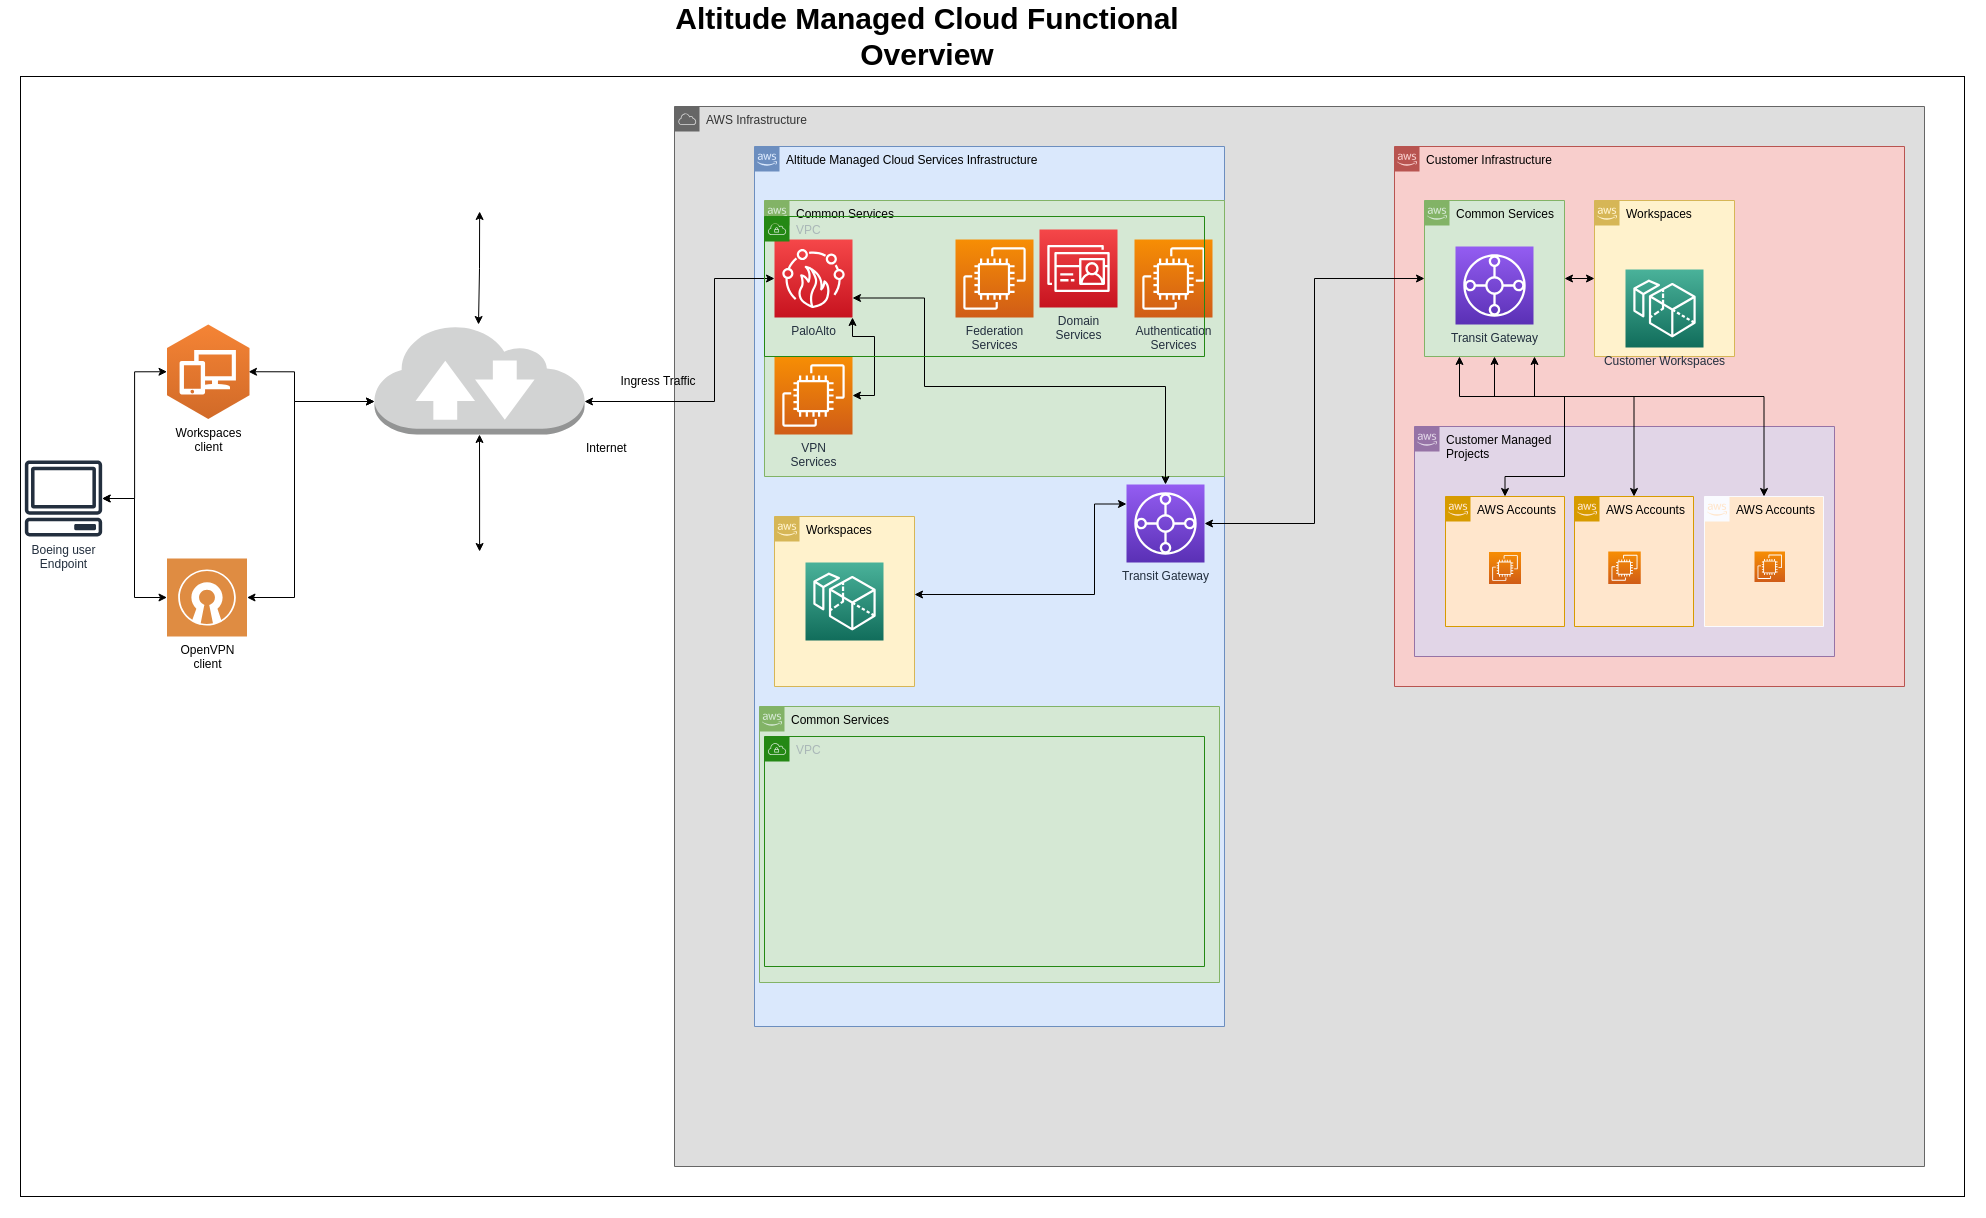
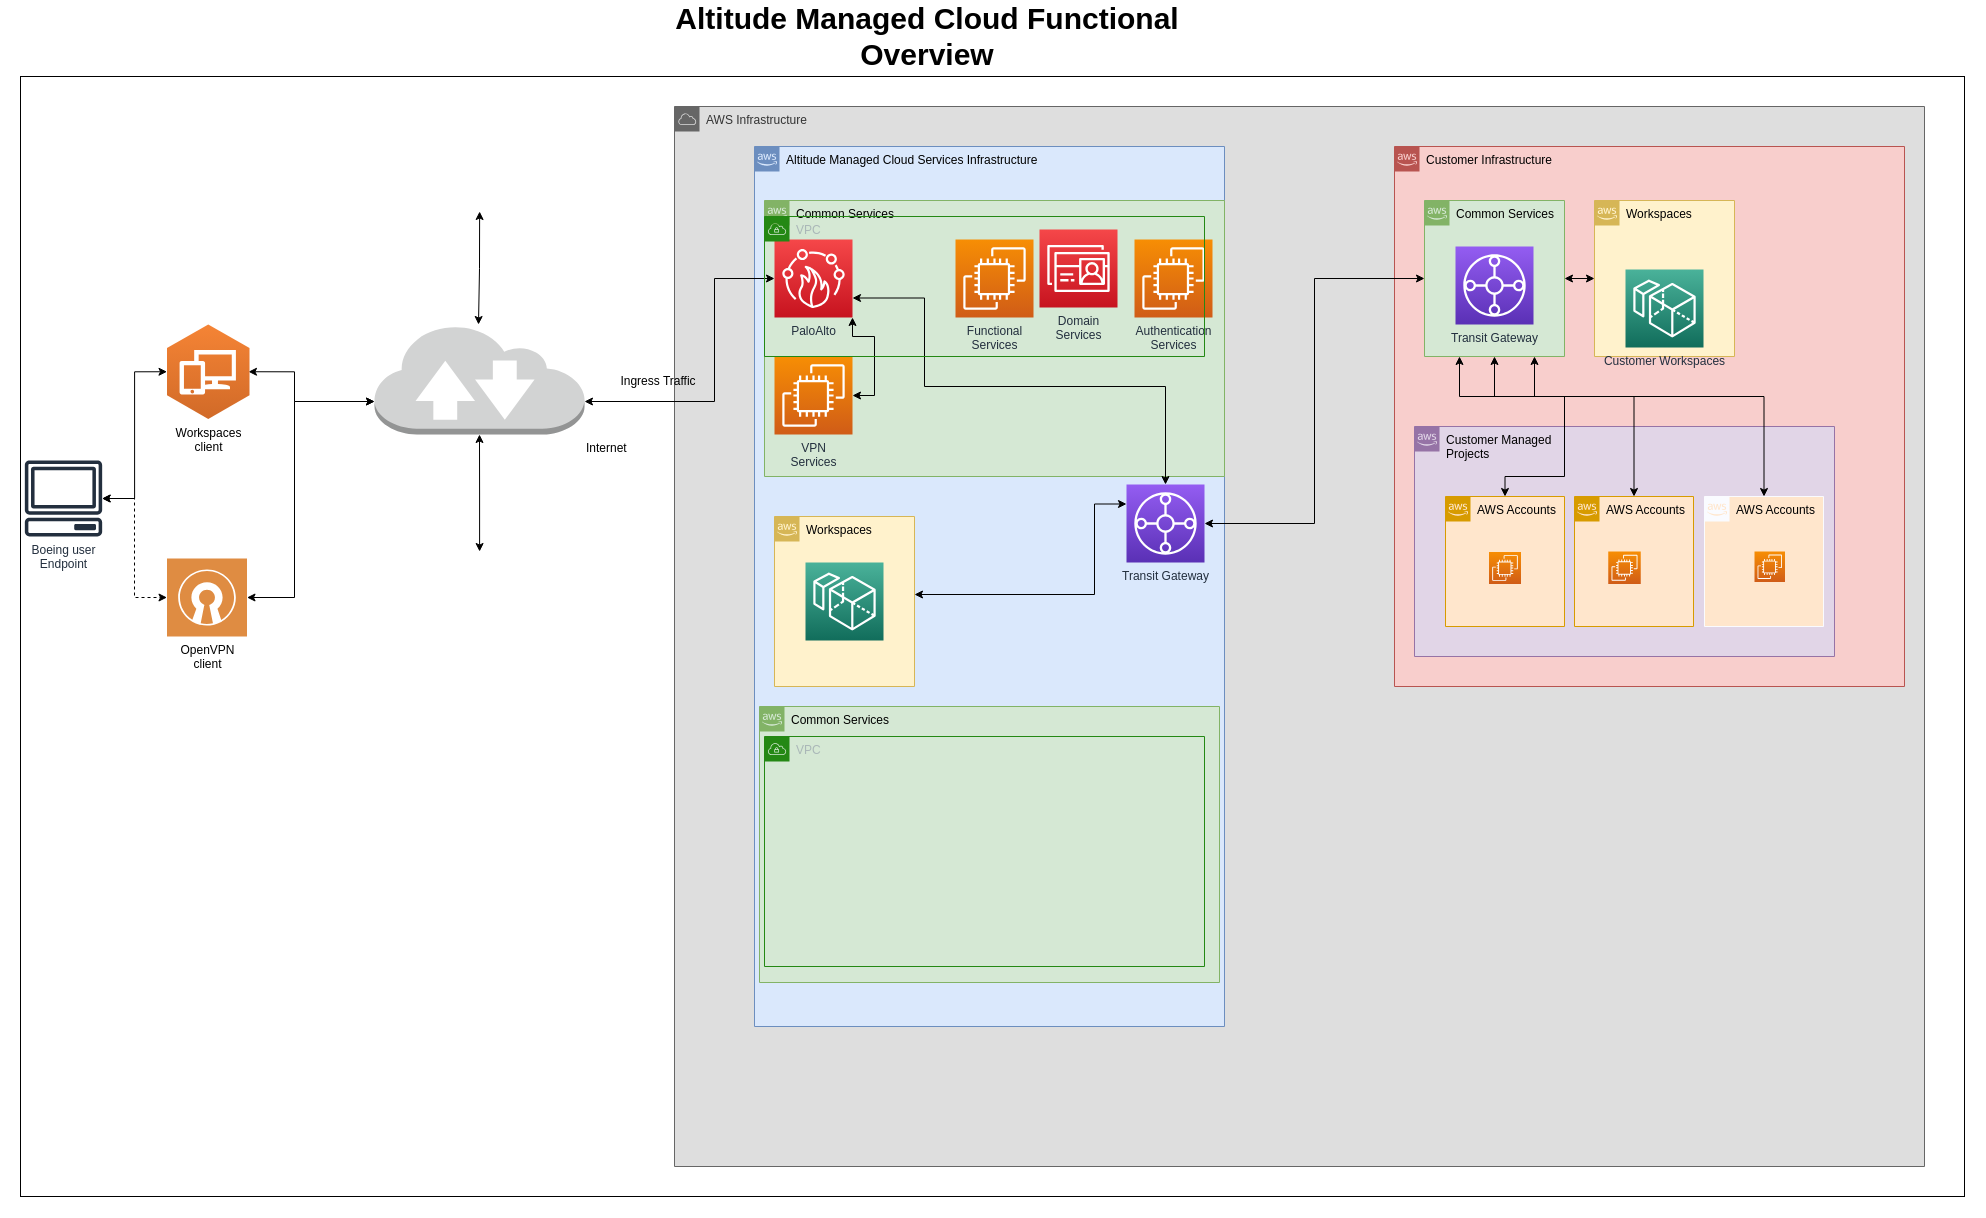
node "Federation Services": label "Federation Services" -> "Functional Services"
edge "Boeing user Endpoint" -- "OpenVPN client": style solid -> dashed
